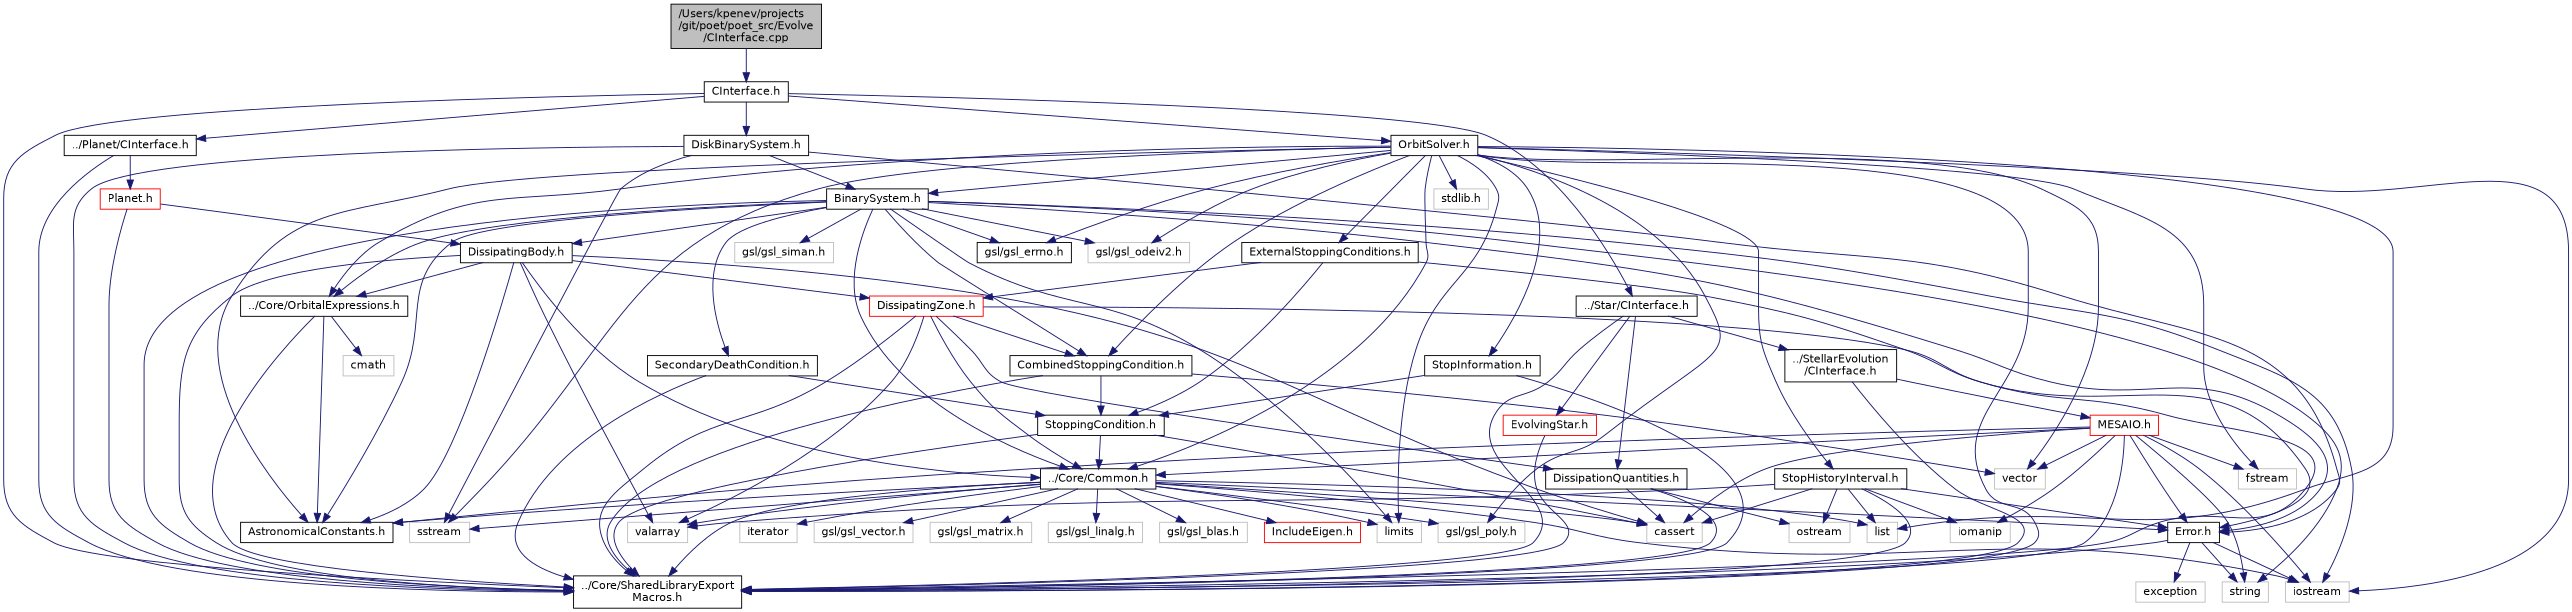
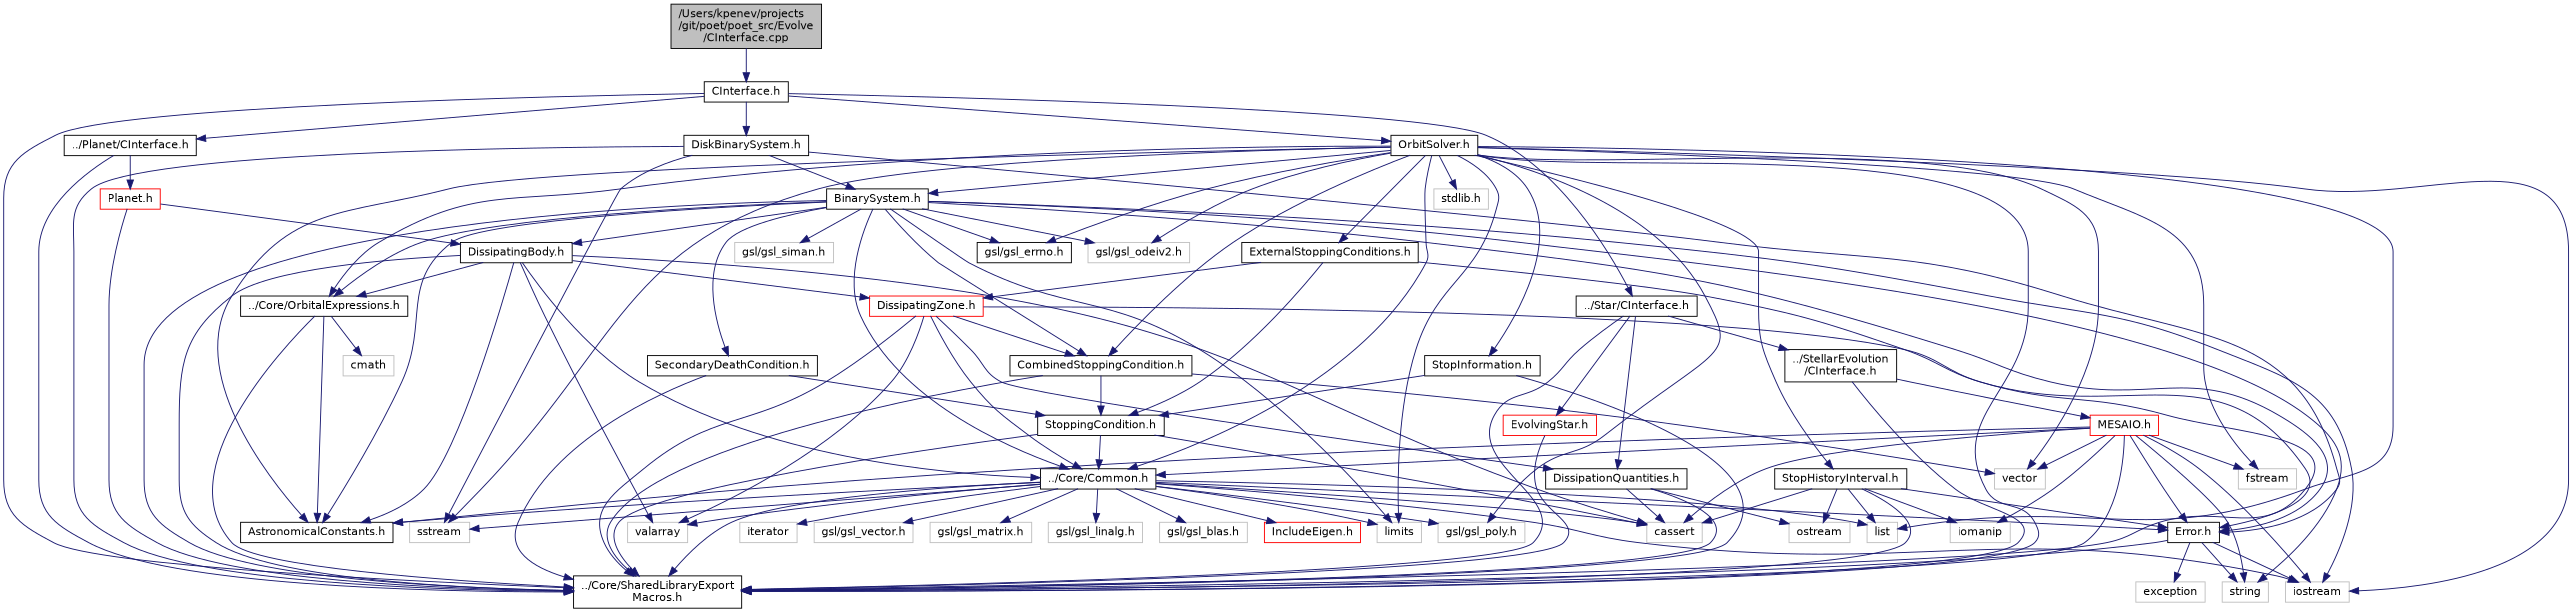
edge "StopHistoryInterval.h" -> "valarray": removed
